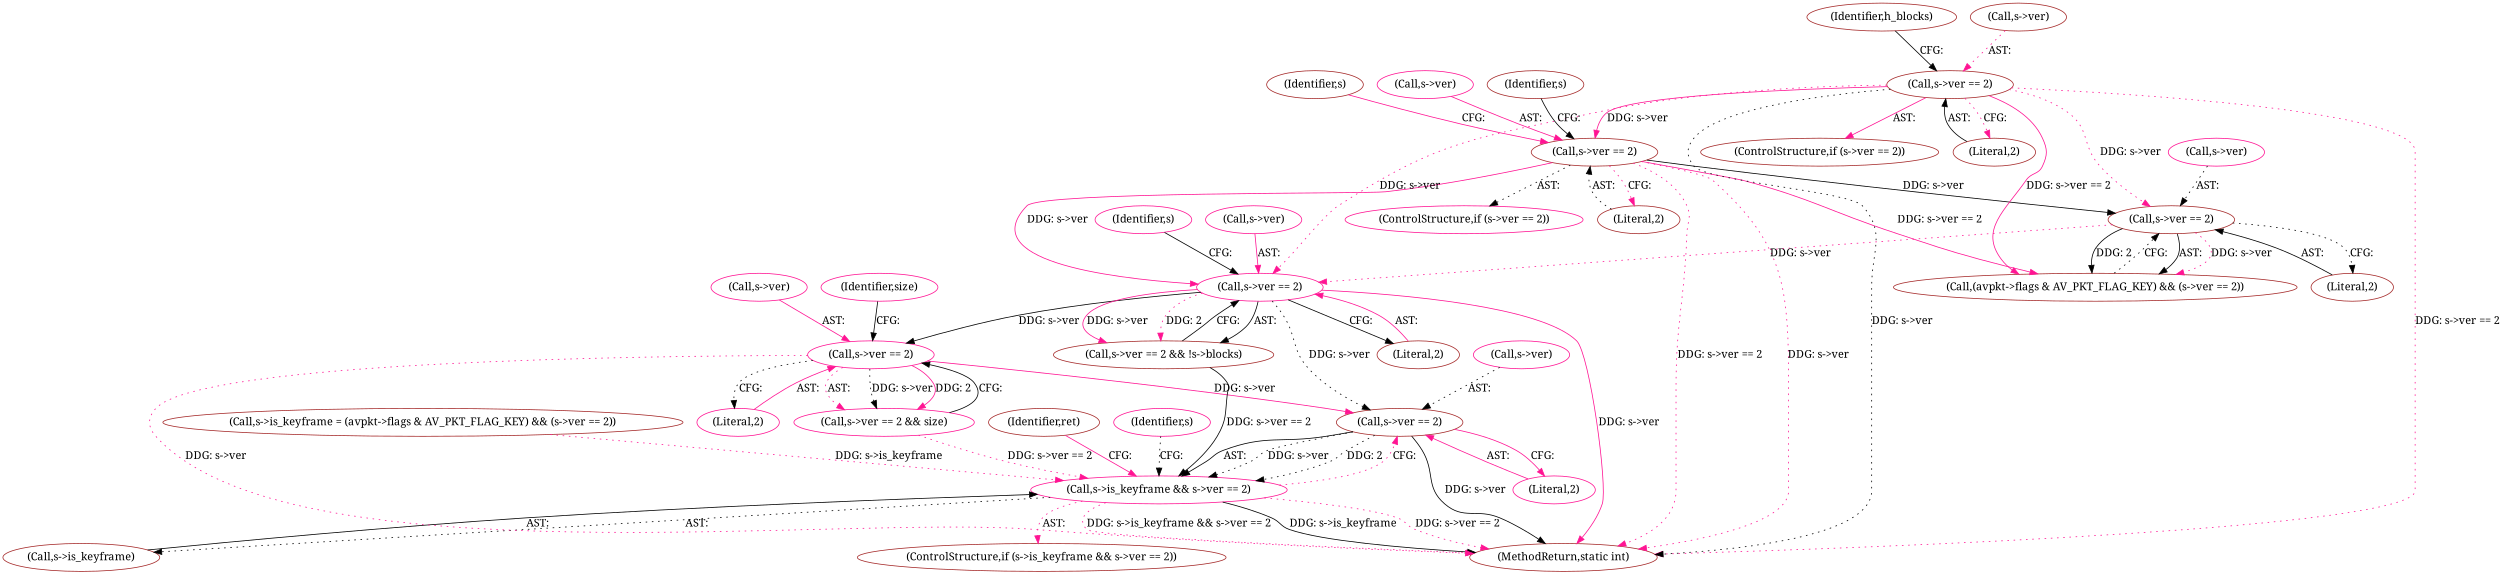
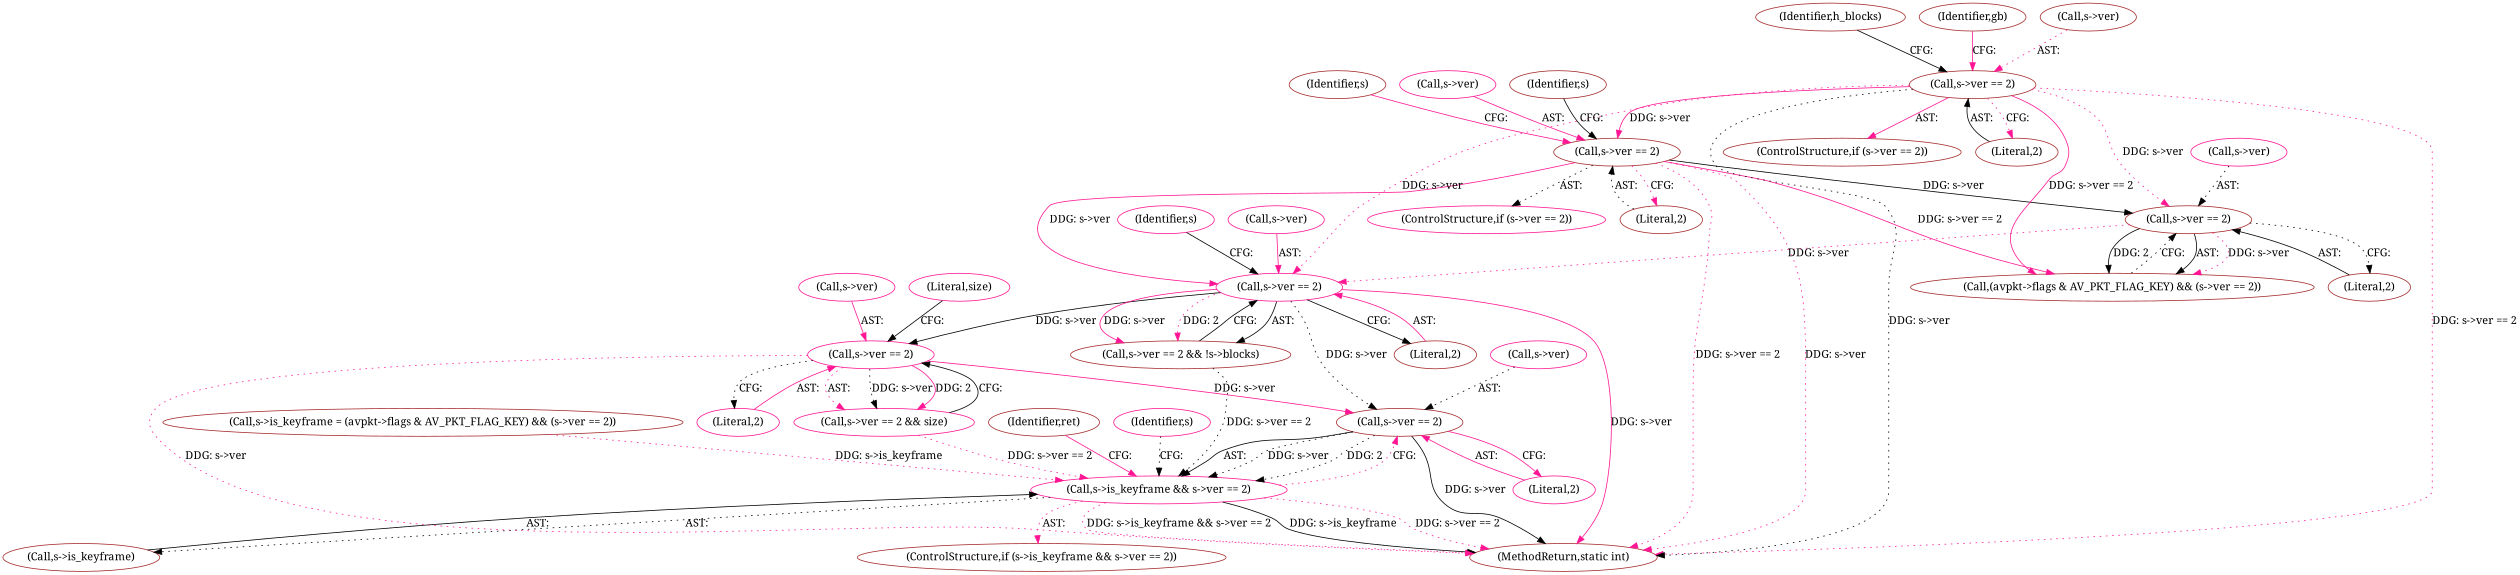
node "(Identifier,gb)": added
node "(Identifier,size)": label "(Identifier,size)" -> "(Literal,size)"
edge "(Call,s->ver == 2 && !s->blocks)" -> "(Call,s->is_keyframe && s->ver == 2)": style solid -> dotted
